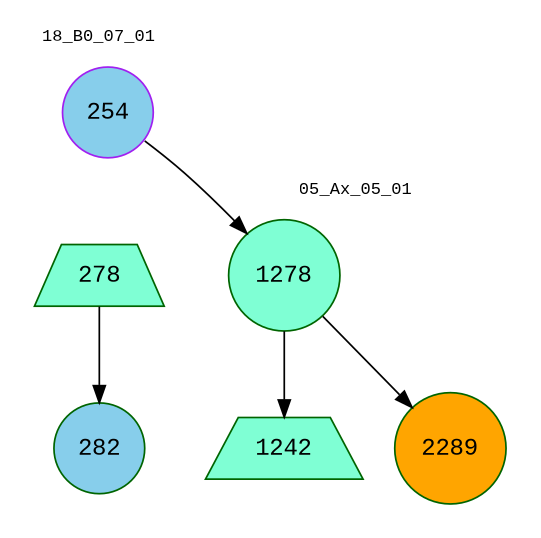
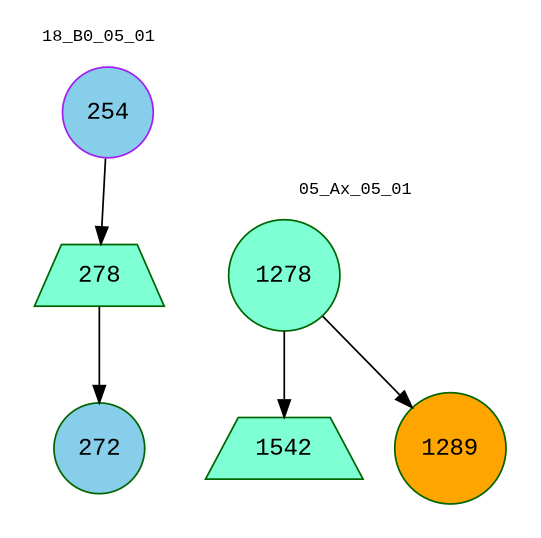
cluster "18_B0_07_01": label "18_B0_07_01" -> "18_B0_05_01"
edge "254" -> "1278": now "254" -> "278"
node "282": label "282" -> "272"
node "1242": label "1242" -> "1542"
node "2289": label "2289" -> "1289"
